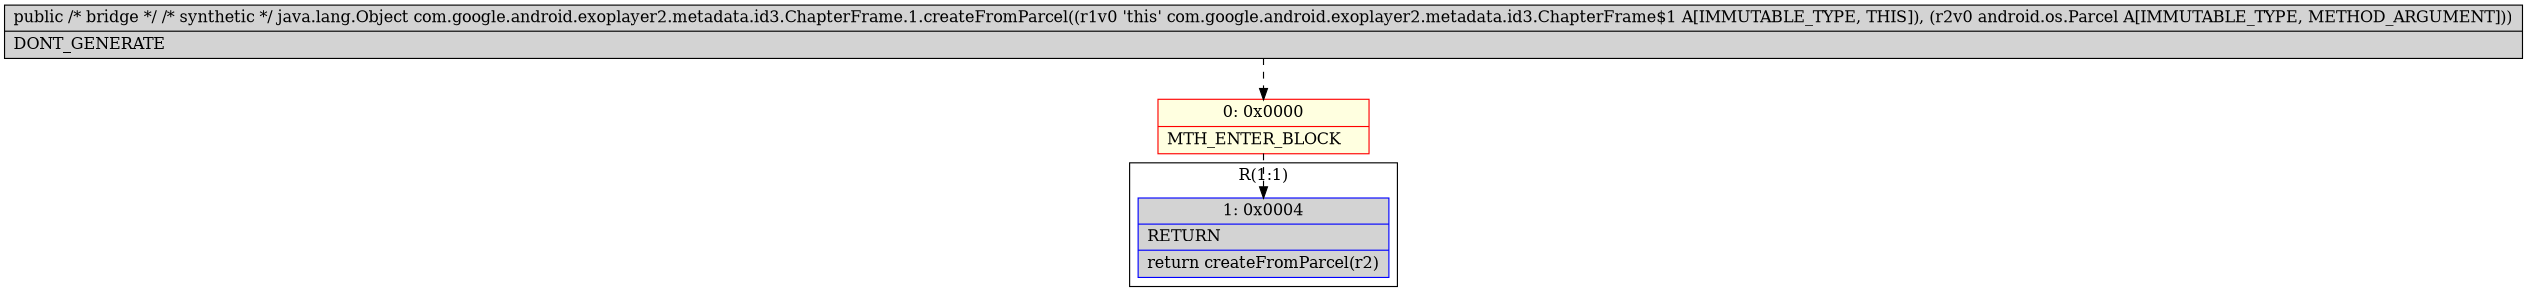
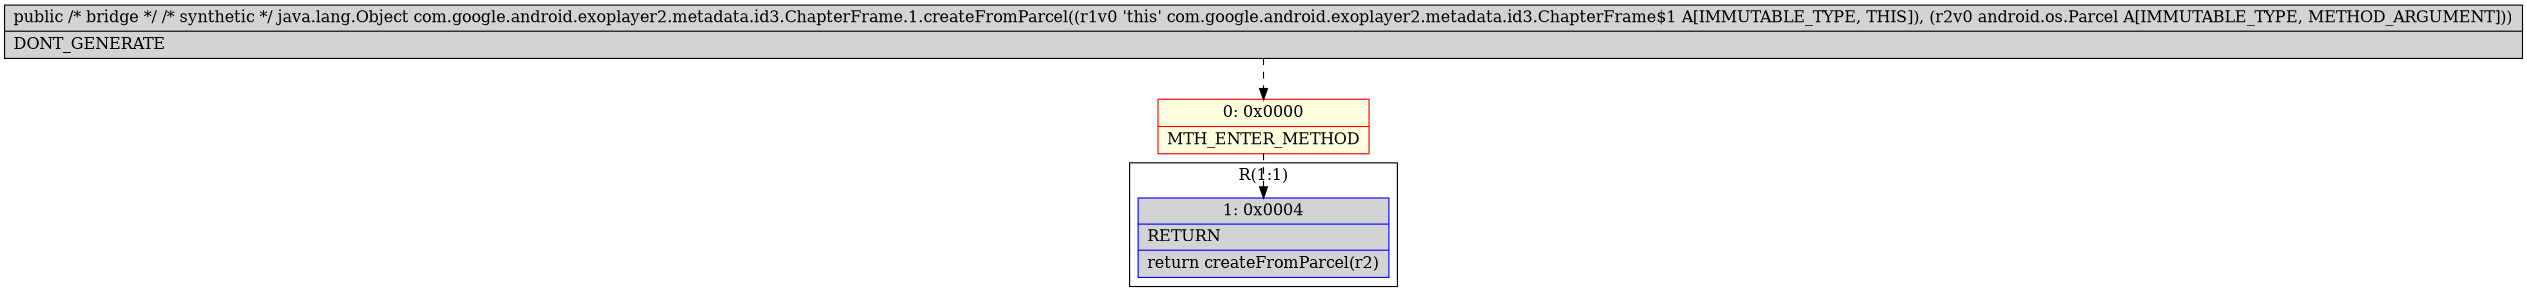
node "0: 0x0000": text "MTH_ENTER_BLOCK" -> "MTH_ENTER_METHOD"
